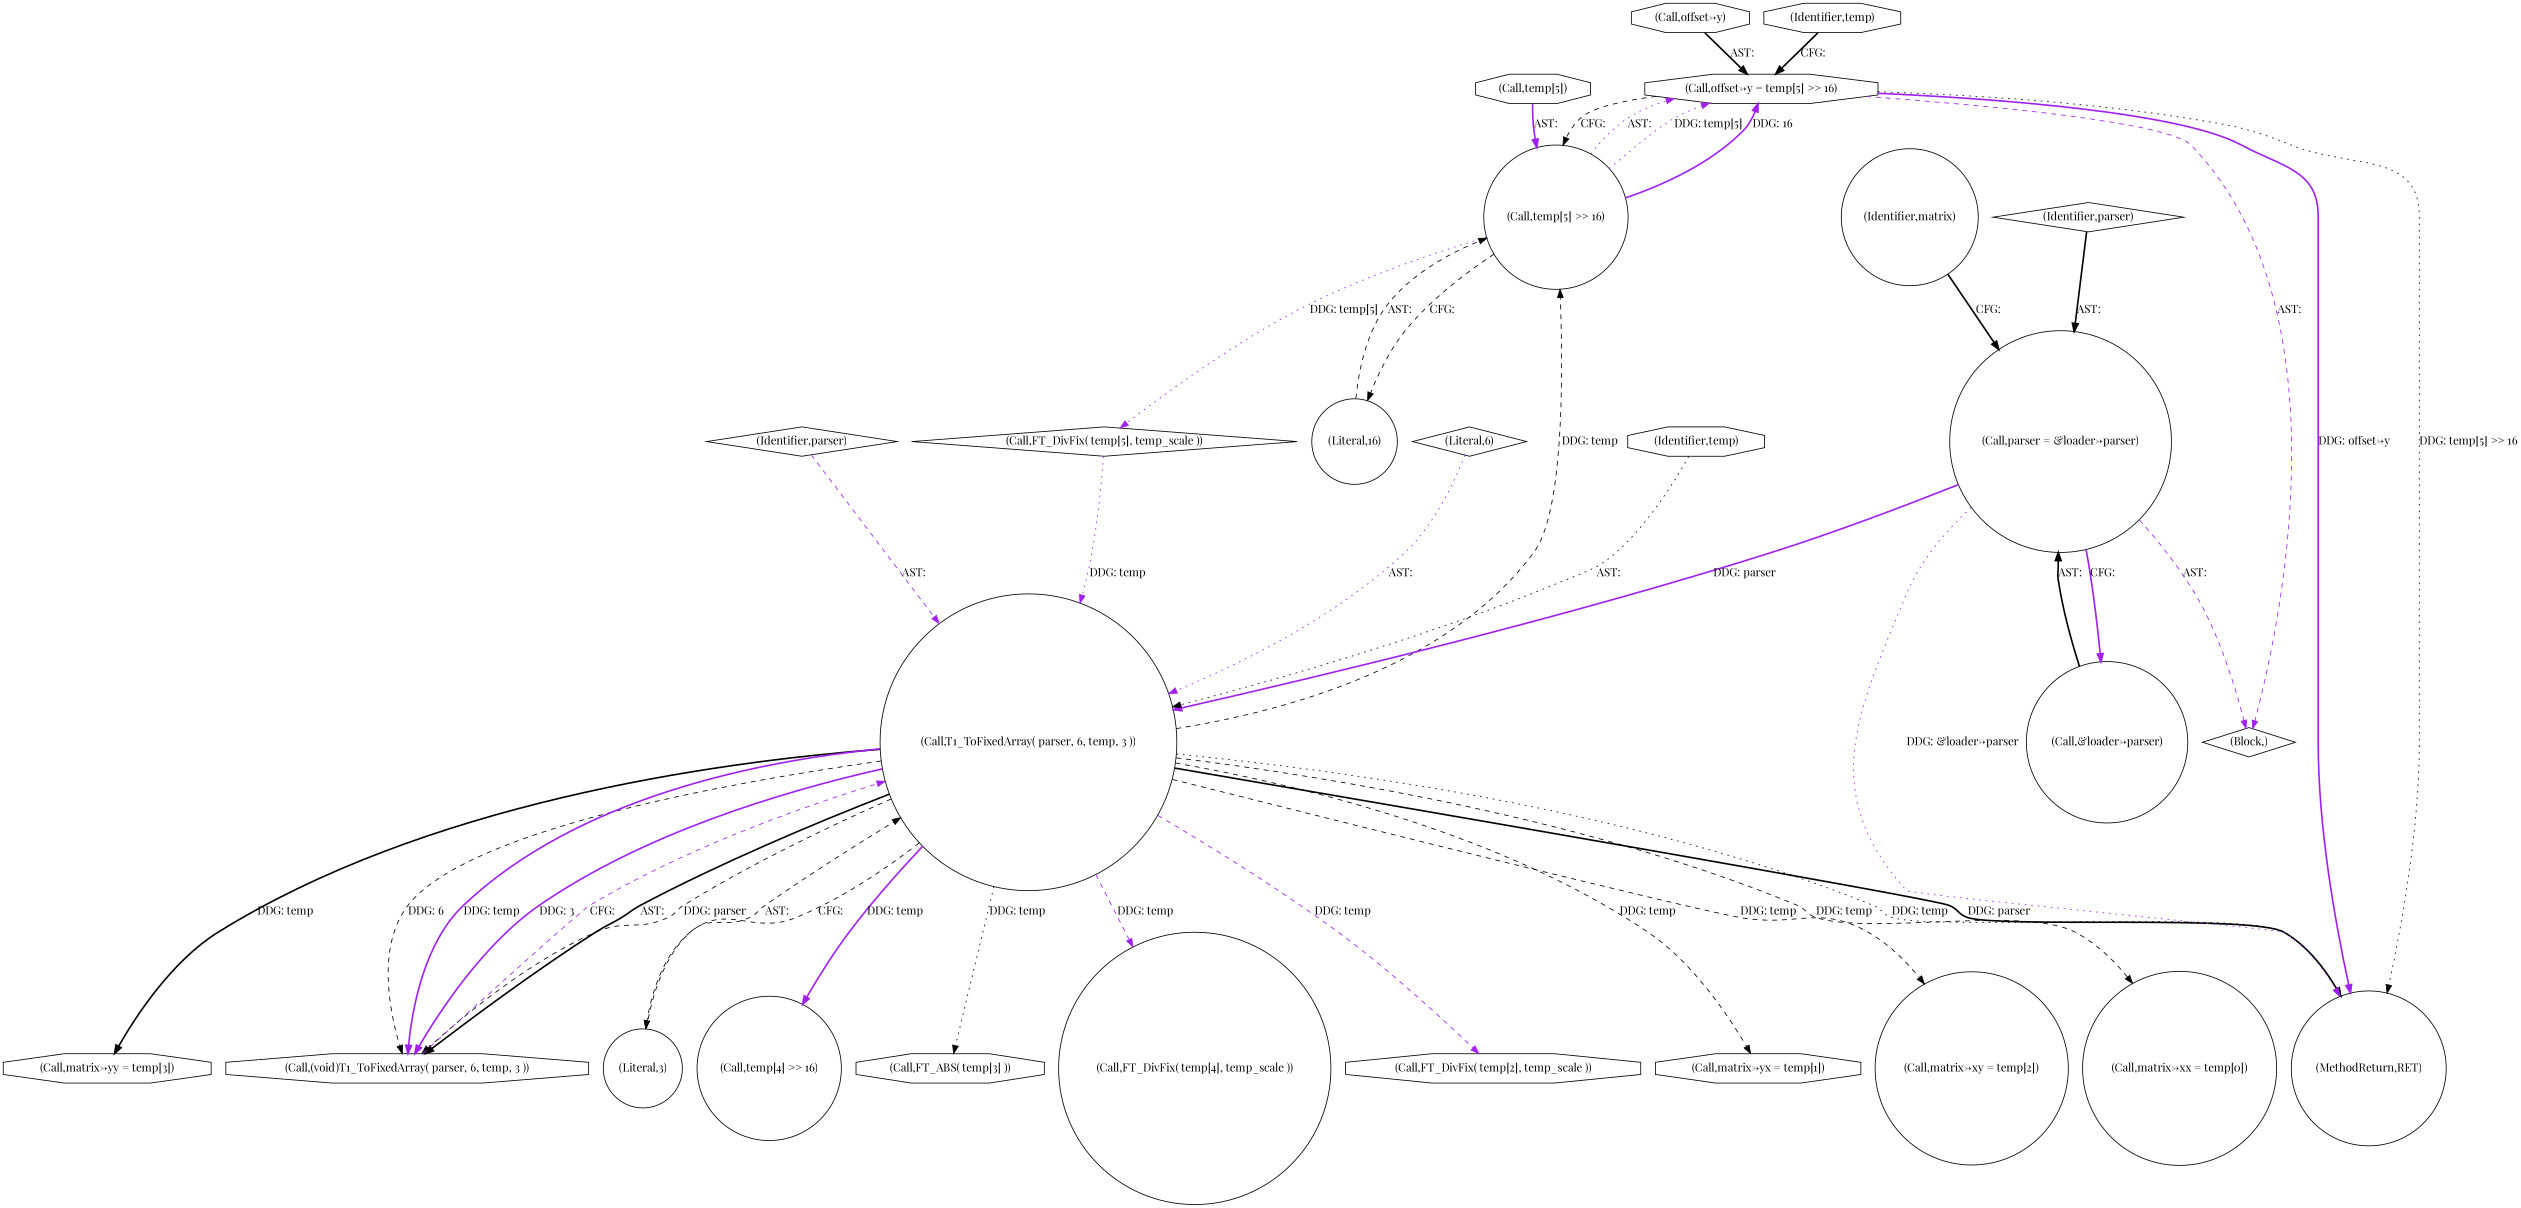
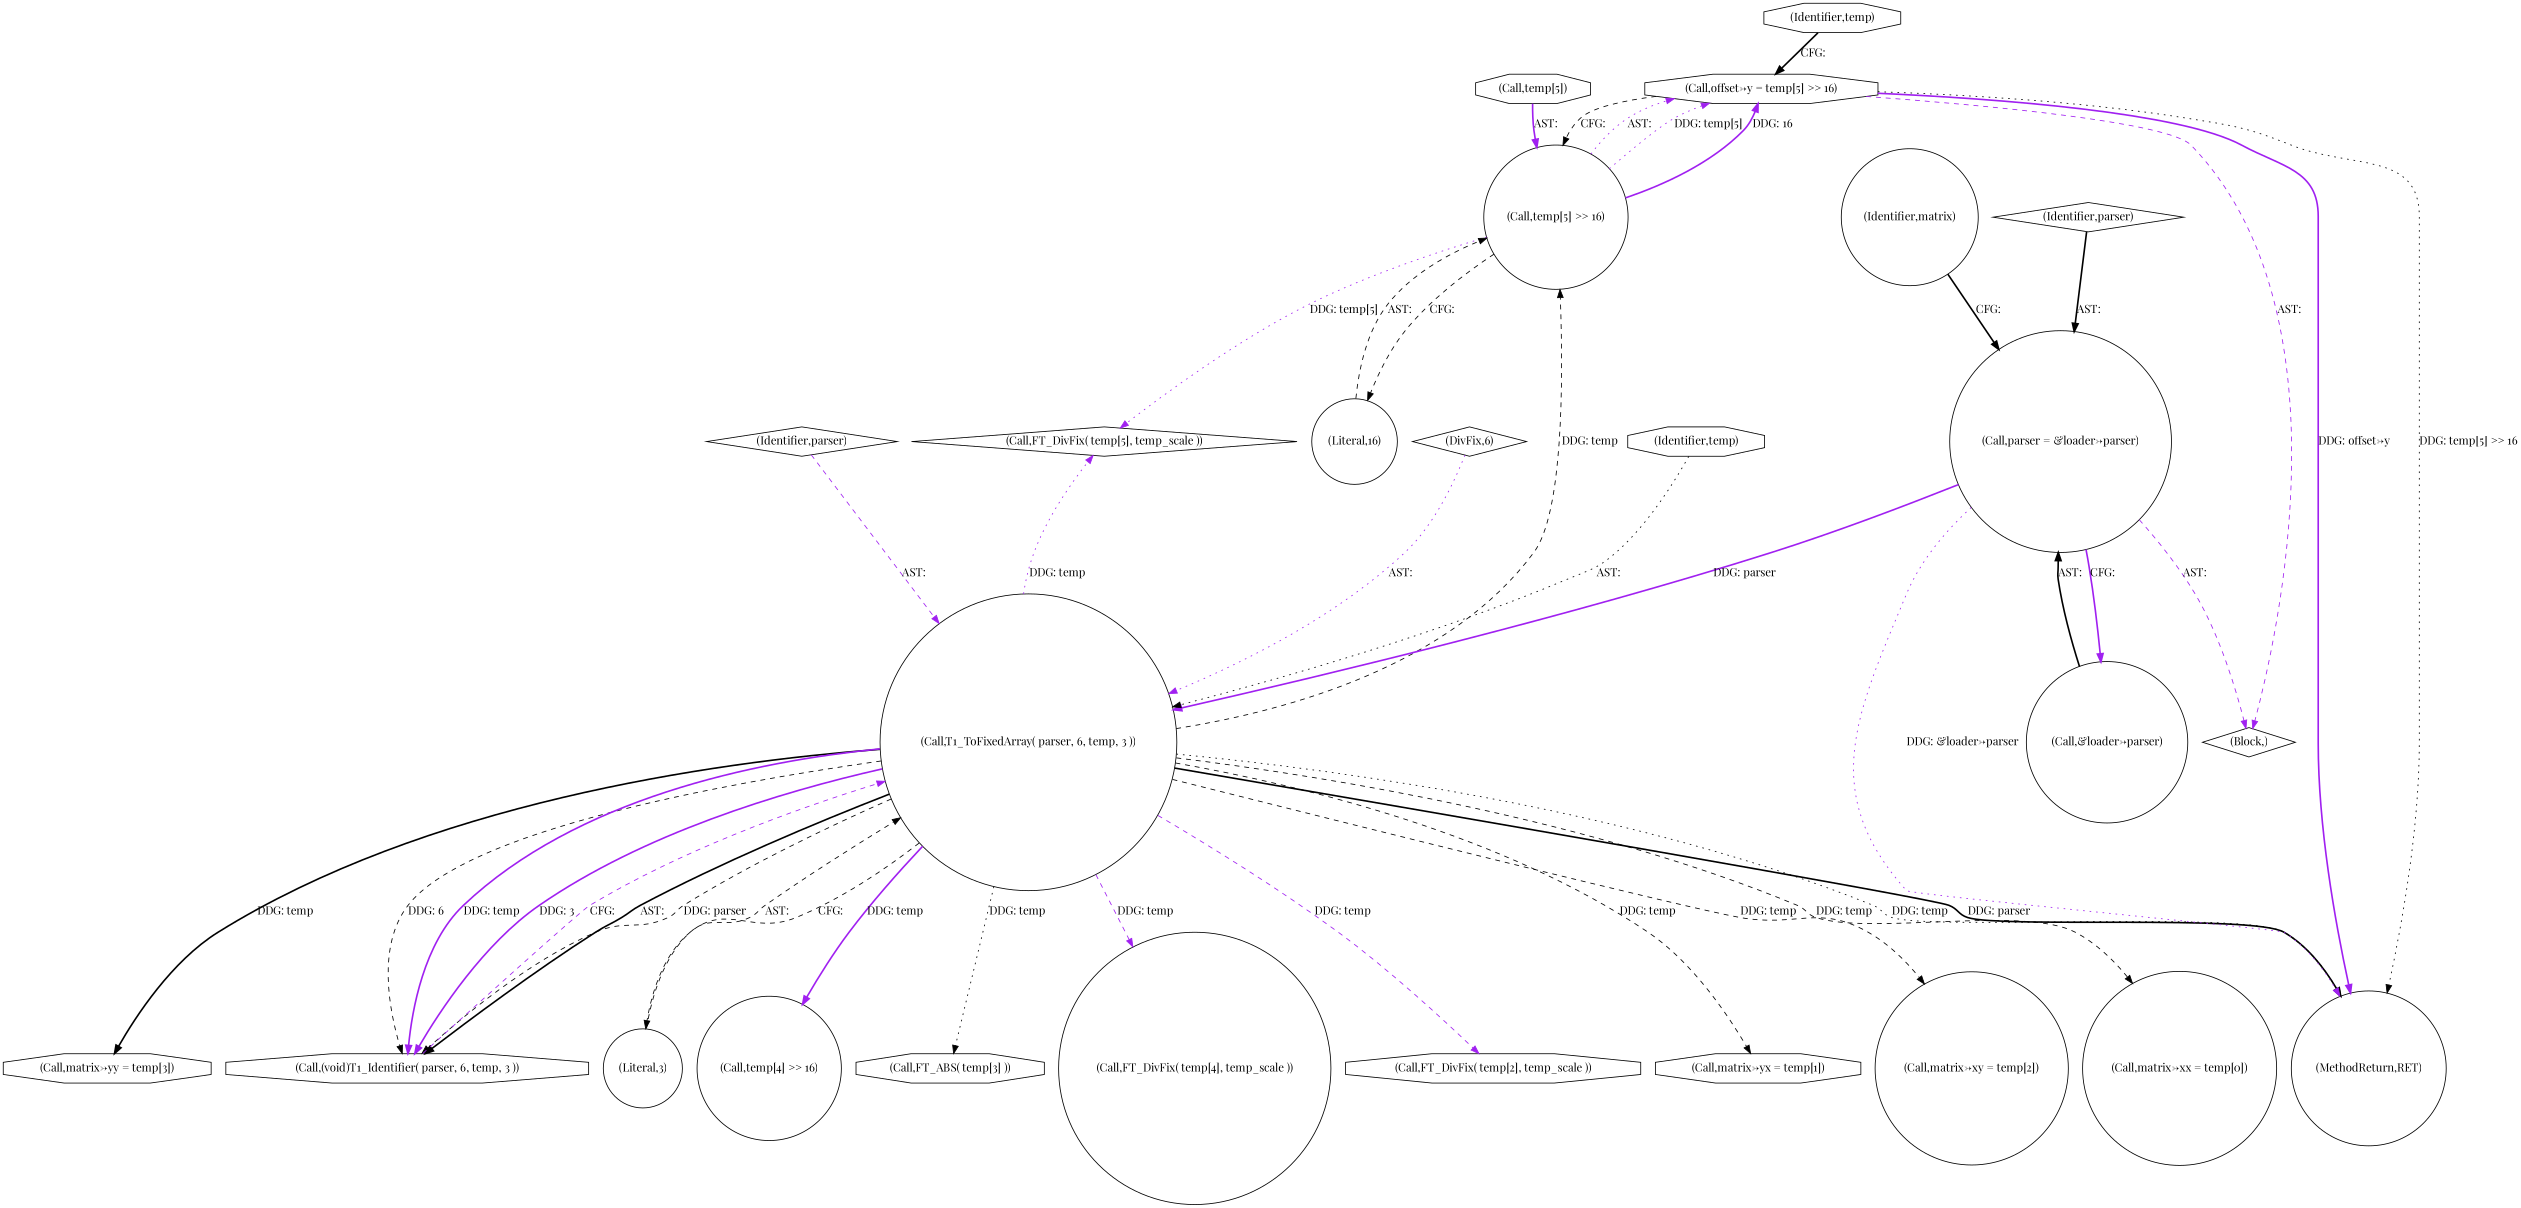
node "(Call,offset->y)": removed
node "(Literal,6)": label "(Literal,6)" -> "(DivFix,6)"
edge "(Call,FT_DivFix( temp[5], temp_scale ))" -> "(Call,T1_ToFixedArray( parser, 6, temp, 3 ))": reversed
node "(Call,(void)T1_ToFixedArray( parser, 6, temp, 3 ))": label "(Call,(void)T1_ToFixedArray( parser, 6, temp, 3 ))" -> "(Call,(void)T1_Identifier( parser, 6, temp, 3 ))"
